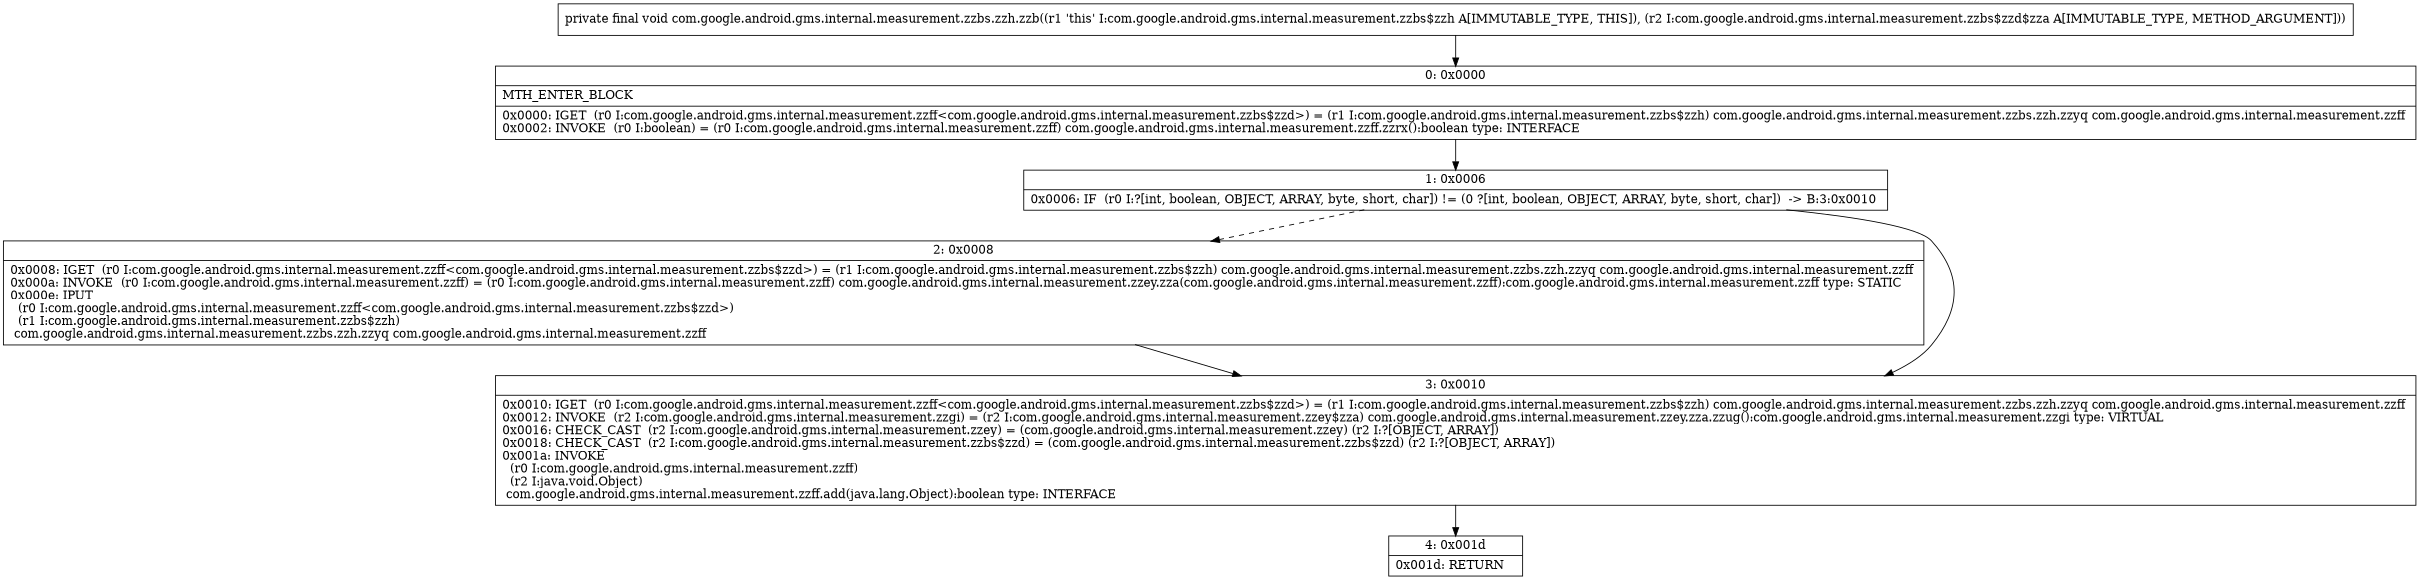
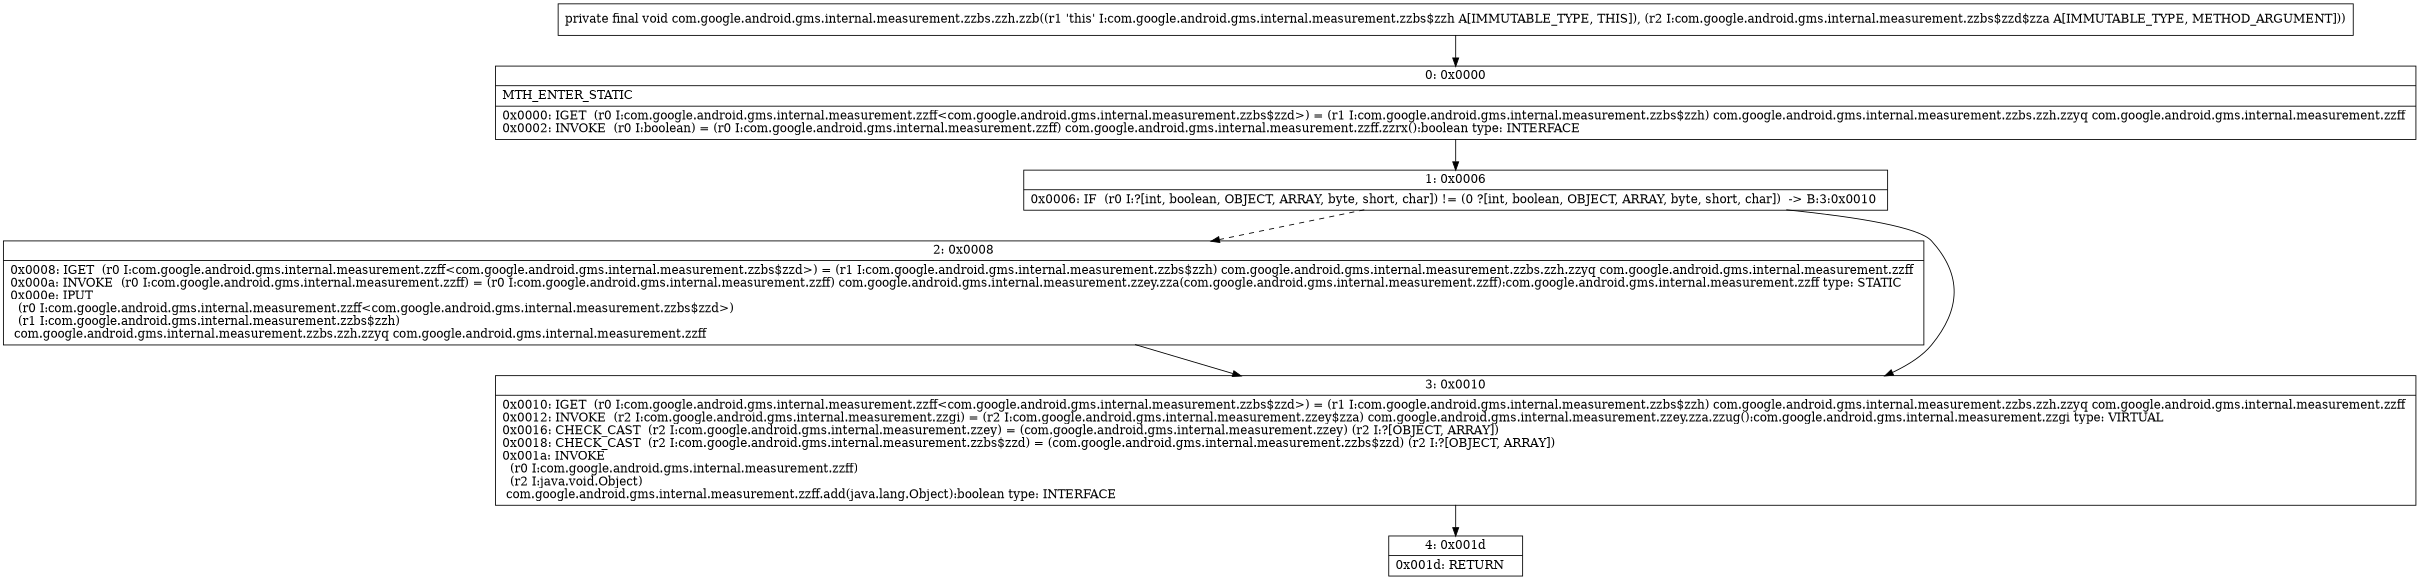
node "0: 0x0000": text "MTH_ENTER_BLOCK" -> "MTH_ENTER_STATIC"
